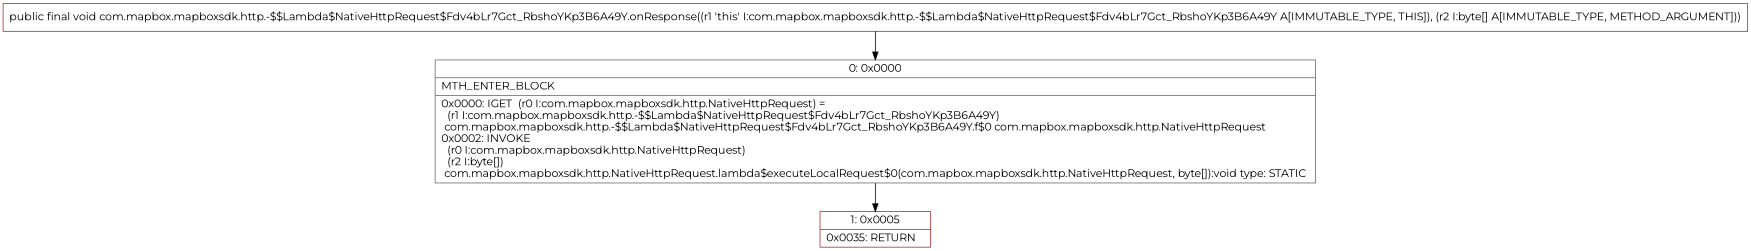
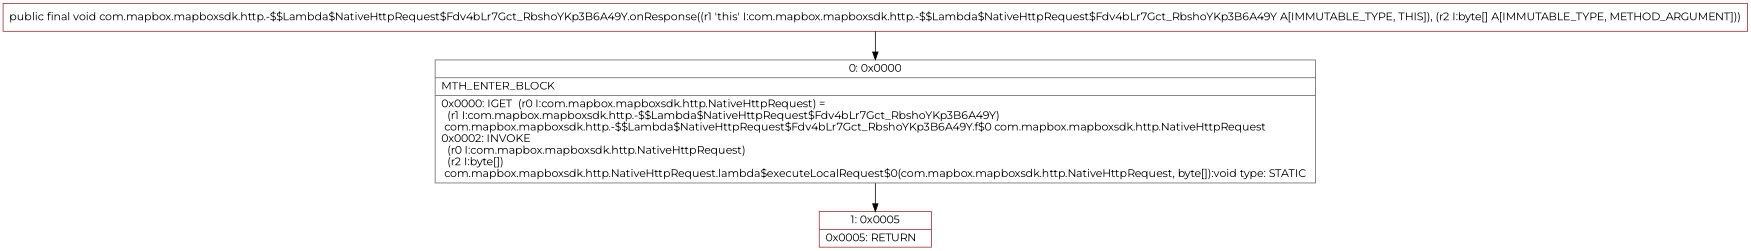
node "1: 0x0005": text "0x0035: RETURN" -> "0x0005: RETURN"
